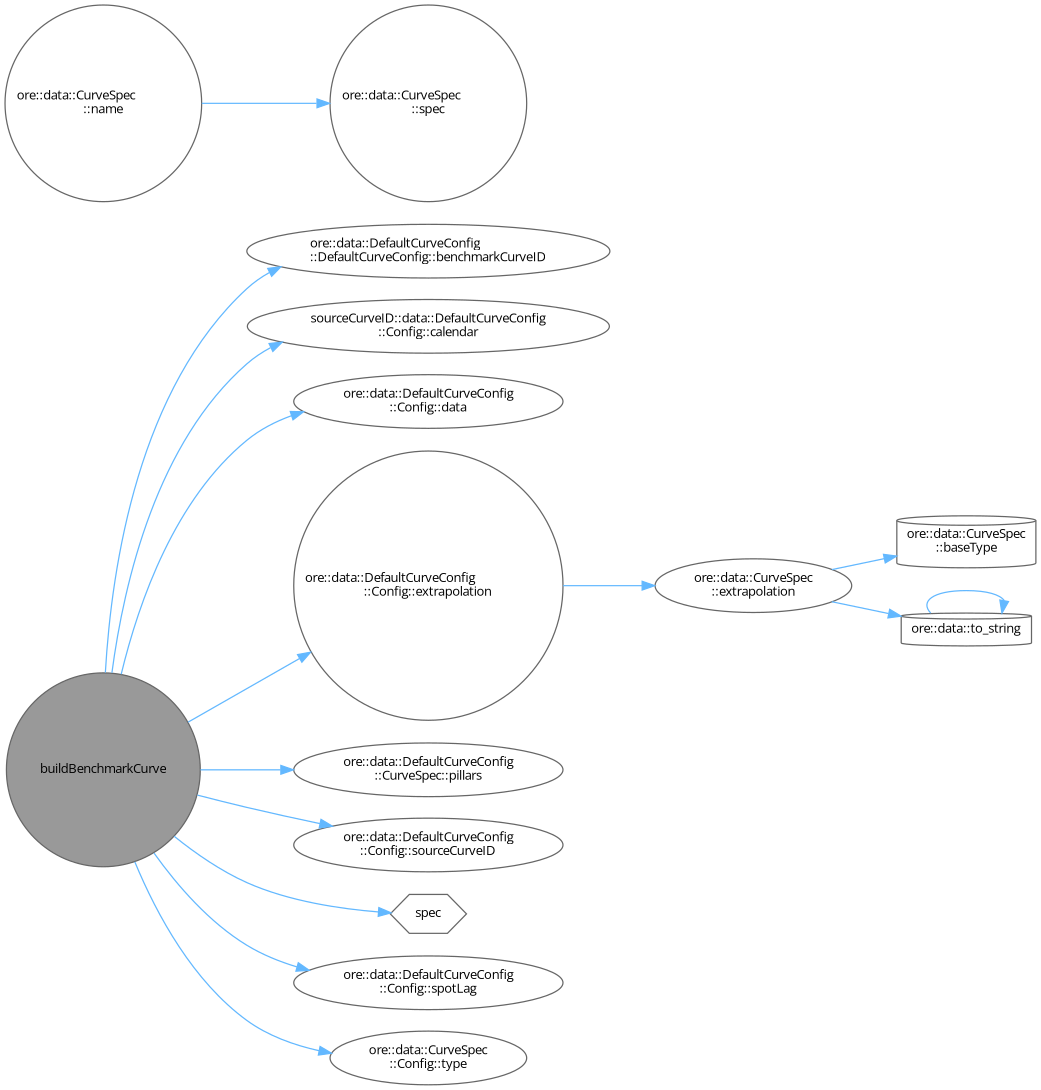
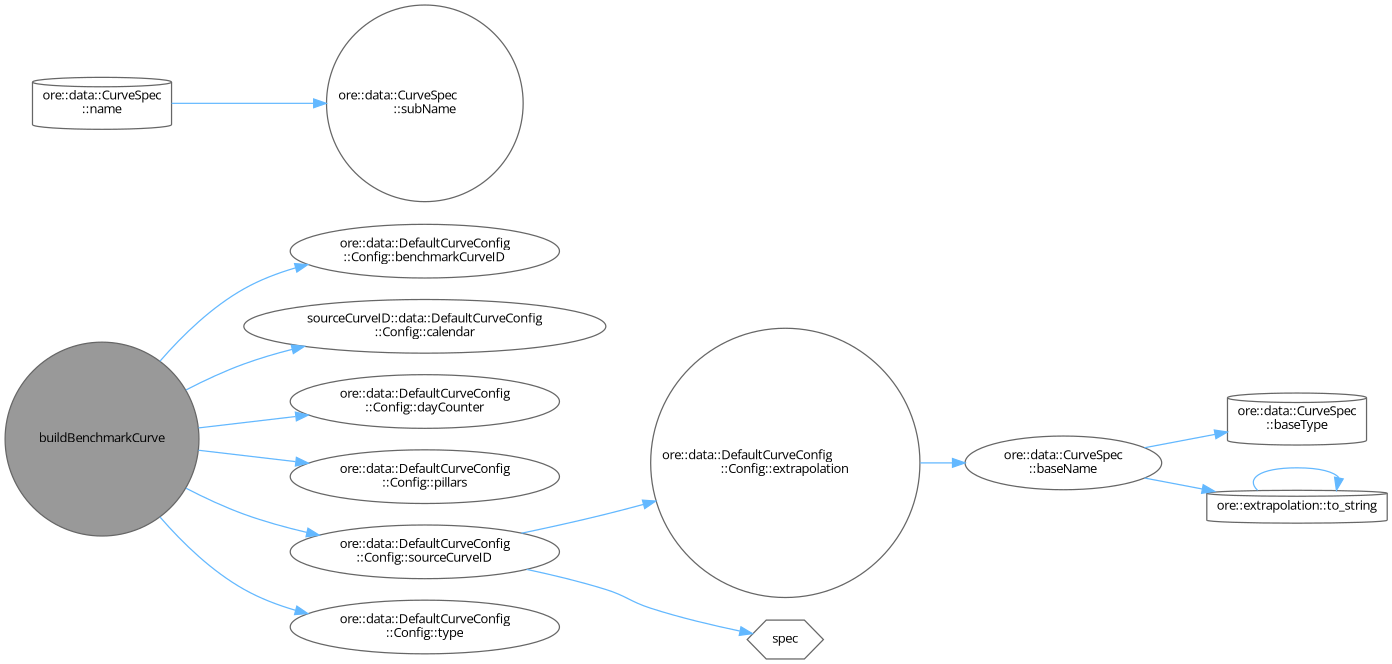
node "ore::data::CurveSpec ::name": shape circle -> cylinder
node "ore::data::CurveSpec ::spec": label "ore::data::CurveSpec ::spec" -> "ore::data::CurveSpec ::subName"
node "ore::data::DefaultCurveConfig ::DefaultCurveConfig::benchmarkCurveID": label "ore::data::DefaultCurveConfig ::DefaultCurveConfig::benchmarkCurveID" -> "ore::data::DefaultCurveConfig ::Config::benchmarkCurveID"
node "ore::data::DefaultCurveConfig ::Config::data": label "ore::data::DefaultCurveConfig ::Config::data" -> "ore::data::DefaultCurveConfig ::Config::dayCounter"
node "ore::data::CurveSpec ::extrapolation": label "ore::data::CurveSpec ::extrapolation" -> "ore::data::CurveSpec ::baseName"
node "ore::data::to_string": label "ore::data::to_string" -> "ore::extrapolation::to_string"
edge "buildBenchmarkCurve" -> "ore::data::DefaultCurveConfig ::Config::extrapolation": now "ore::data::DefaultCurveConfig ::Config::sourceCurveID" -> "ore::data::DefaultCurveConfig ::Config::extrapolation"
node "ore::data::DefaultCurveConfig ::CurveSpec::pillars": label "ore::data::DefaultCurveConfig ::CurveSpec::pillars" -> "ore::data::DefaultCurveConfig ::Config::pillars"
edge "buildBenchmarkCurve" -> "spec": now "ore::data::DefaultCurveConfig ::Config::sourceCurveID" -> "spec"
node "ore::data::DefaultCurveConfig ::Config::spotLag": removed
node "ore::data::CurveSpec ::Config::type": label "ore::data::CurveSpec ::Config::type" -> "ore::data::DefaultCurveConfig ::Config::type"
